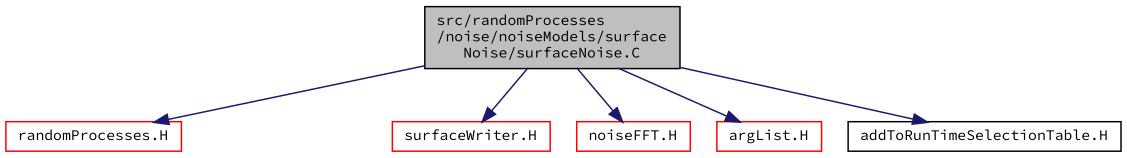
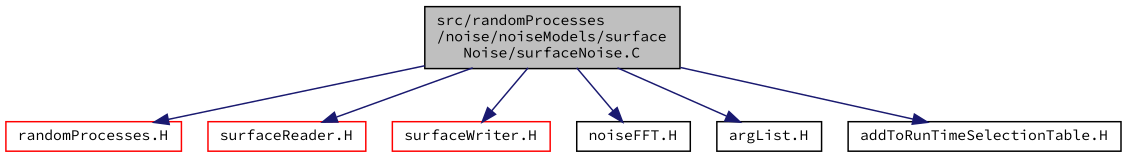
node "surfaceReader.H": added
node "noiseFFT.H": color red -> black
node "argList.H": color red -> black
